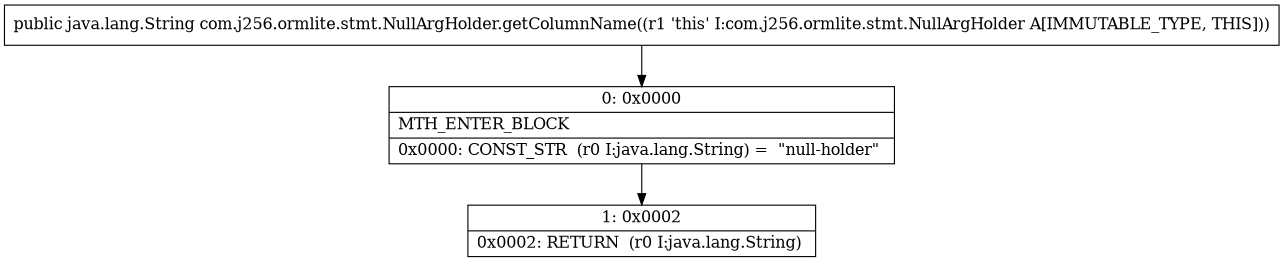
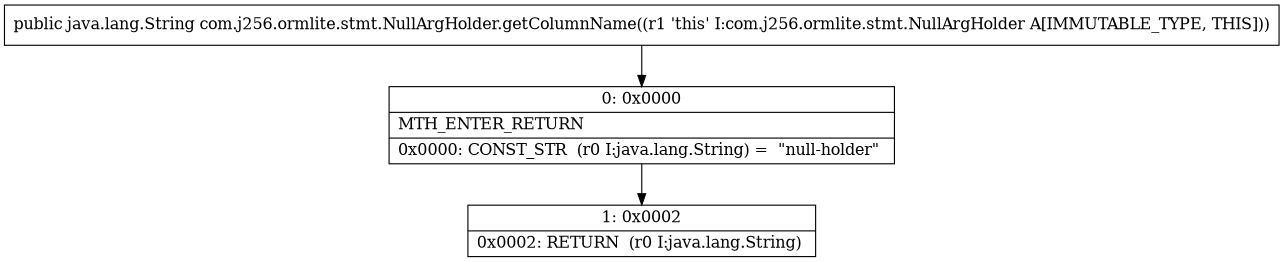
node "0: 0x0000": text "MTH_ENTER_BLOCK" -> "MTH_ENTER_RETURN"
